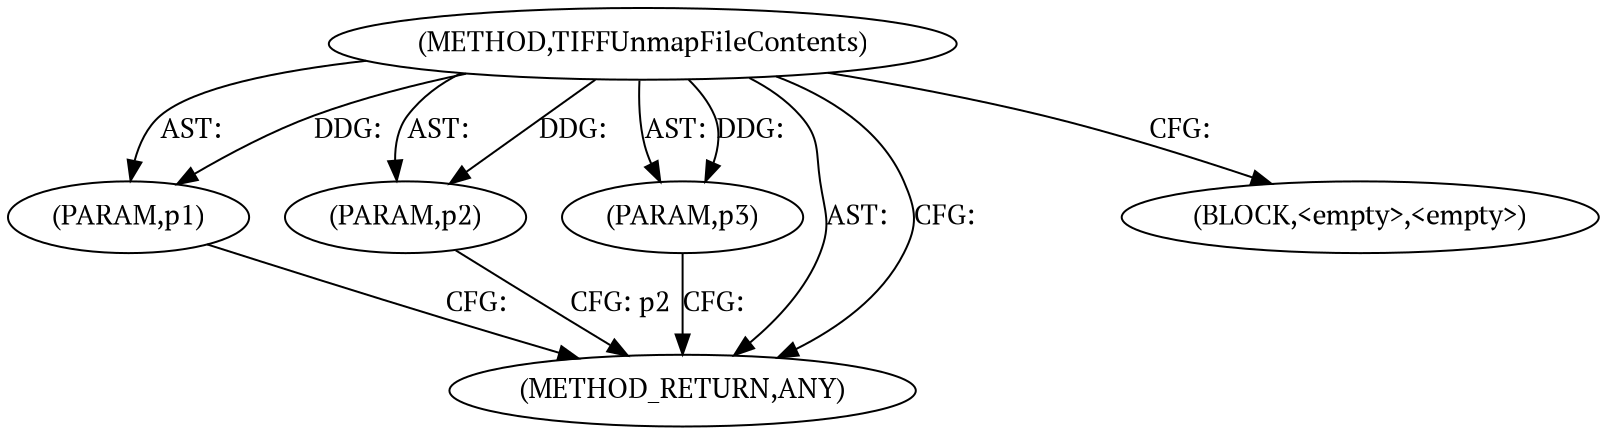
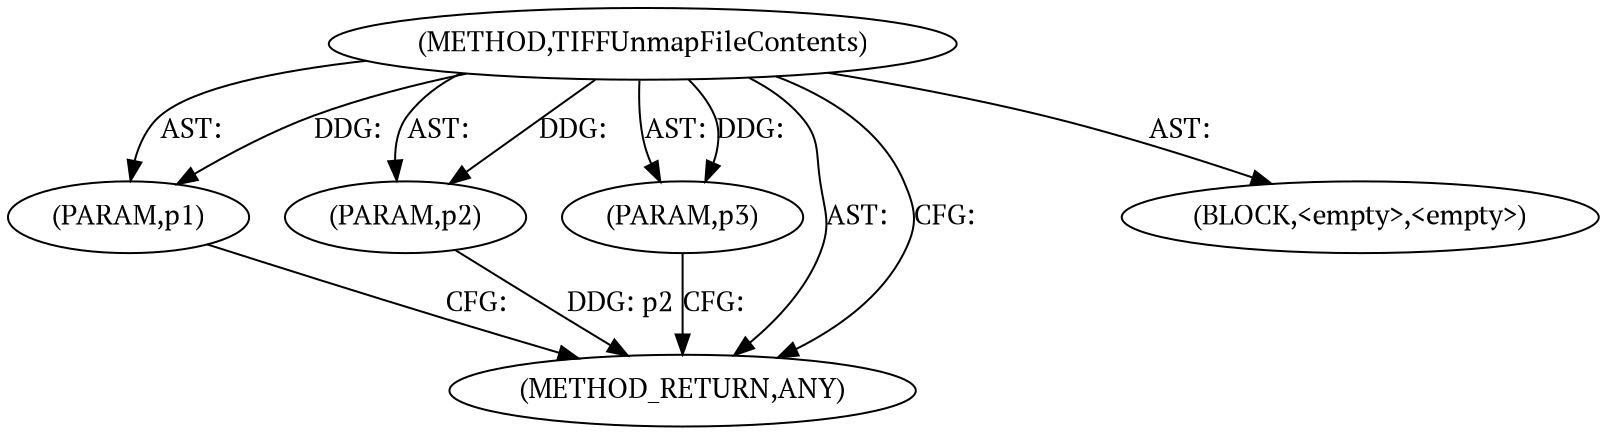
edge "(METHOD,TIFFUnmapFileContents)" -> "(BLOCK,<empty>,<empty>)": label "CFG: " -> "AST: "
edge "(PARAM,p2)" -> "(METHOD_RETURN,ANY)": label "CFG: p2" -> "DDG: p2"
